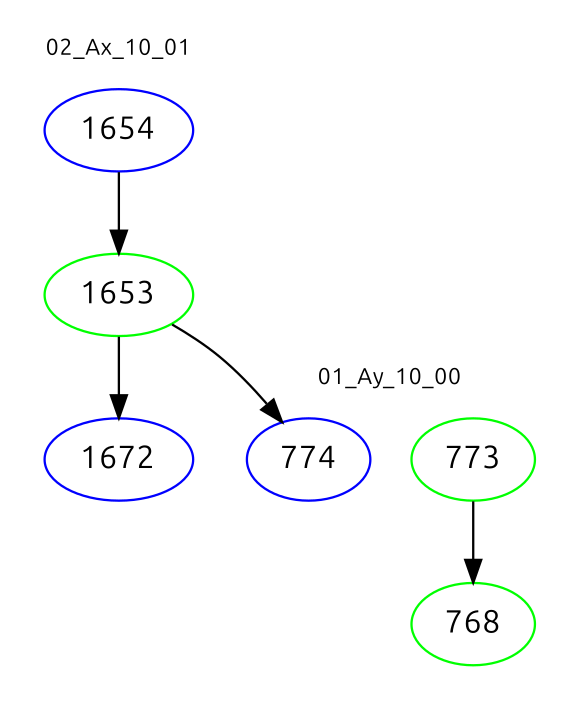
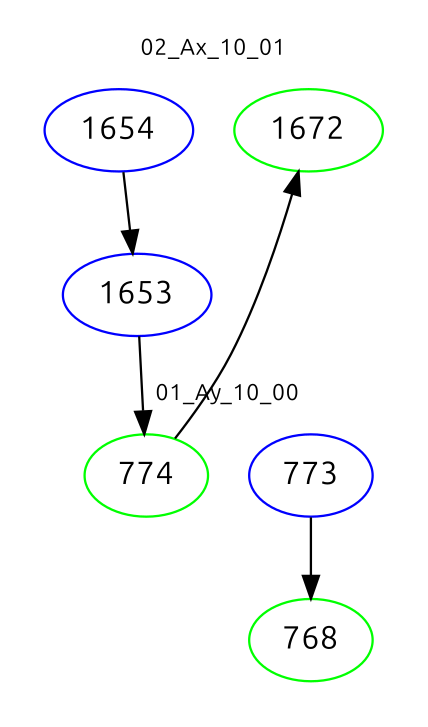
node "1653": color green -> blue
edge "1653" -> "1672": now "774" -> "1672"
node "1672": color blue -> green
node "774": color blue -> green
node "773": color green -> blue
